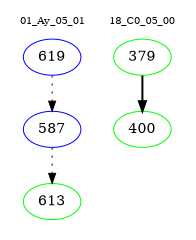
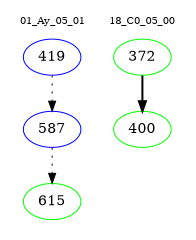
node "619": label "619" -> "419"
node "379": label "379" -> "372"
node "613": label "613" -> "615"
